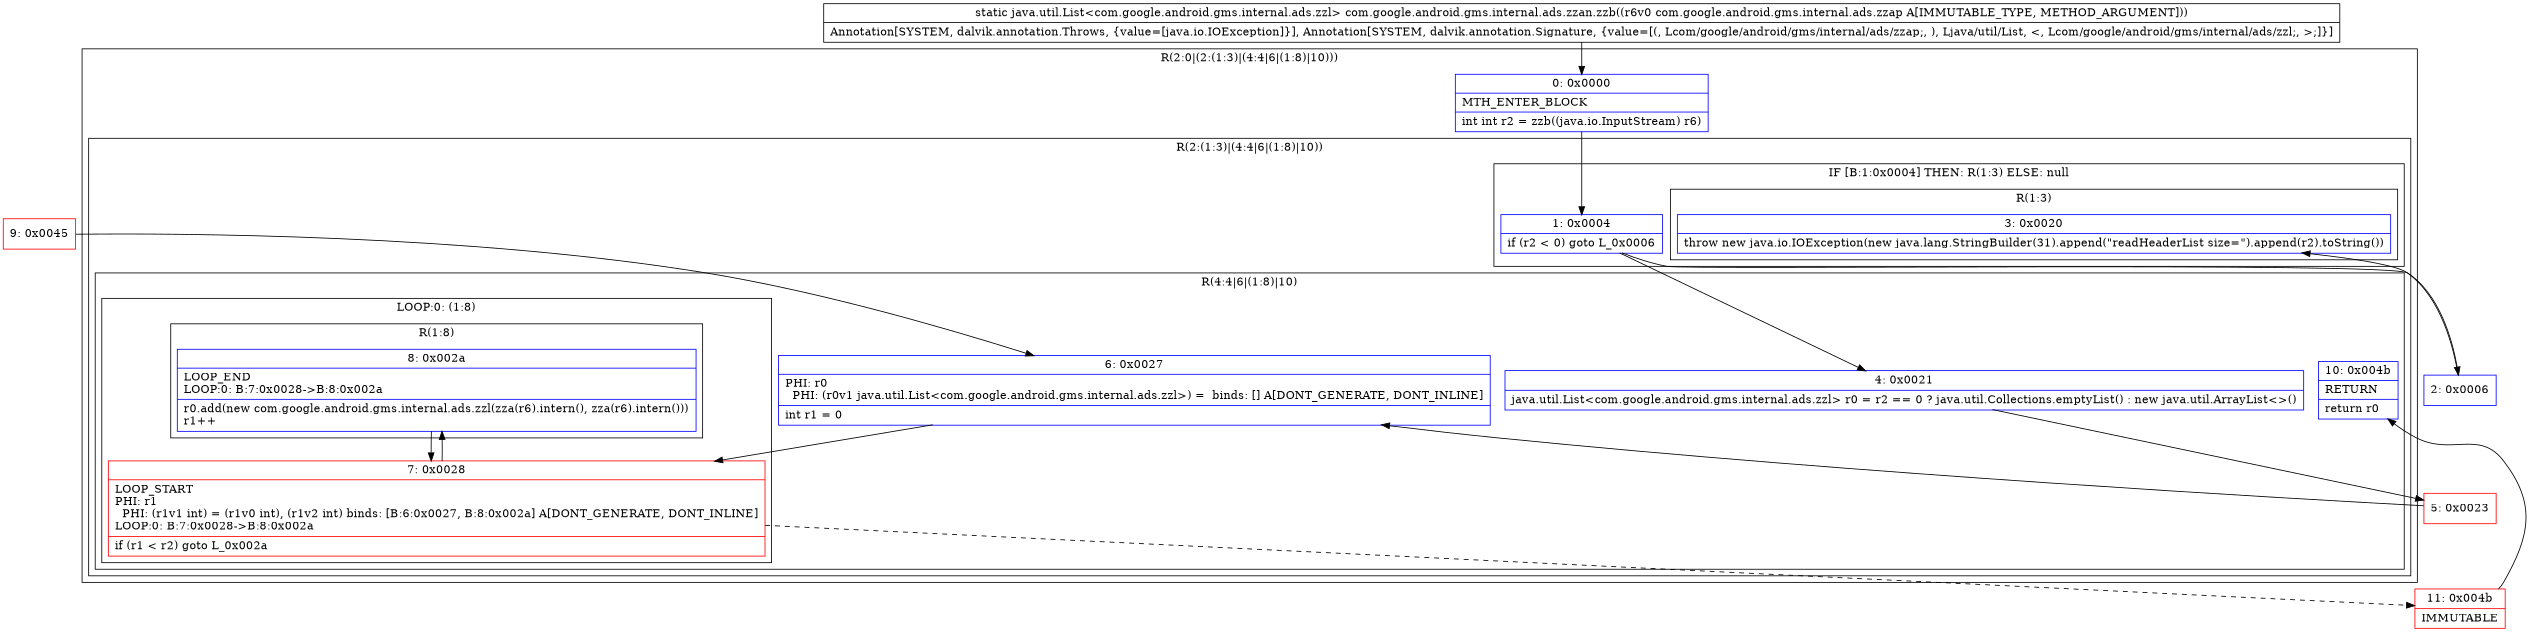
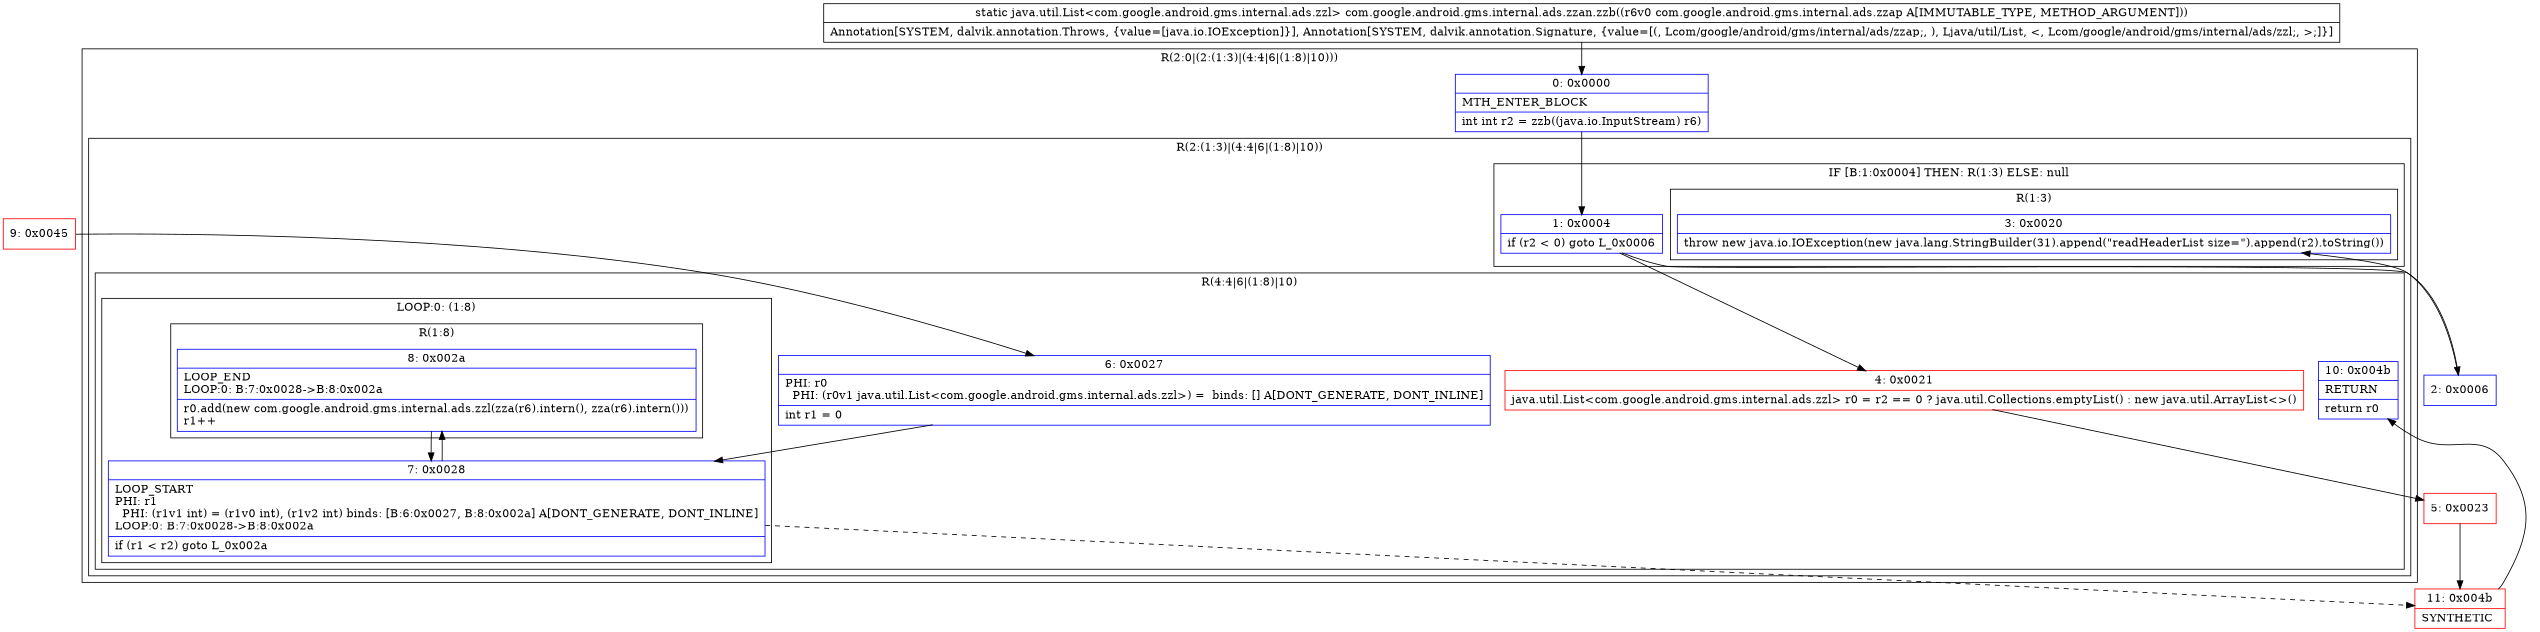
node "4: 0x0021": color blue -> red
edge "5: 0x0023" -> "6: 0x0027": now "5: 0x0023" -> "11: 0x004b"
node "7: 0x0028": color red -> blue
node "11: 0x004b": text "IMMUTABLE" -> "SYNTHETIC"
